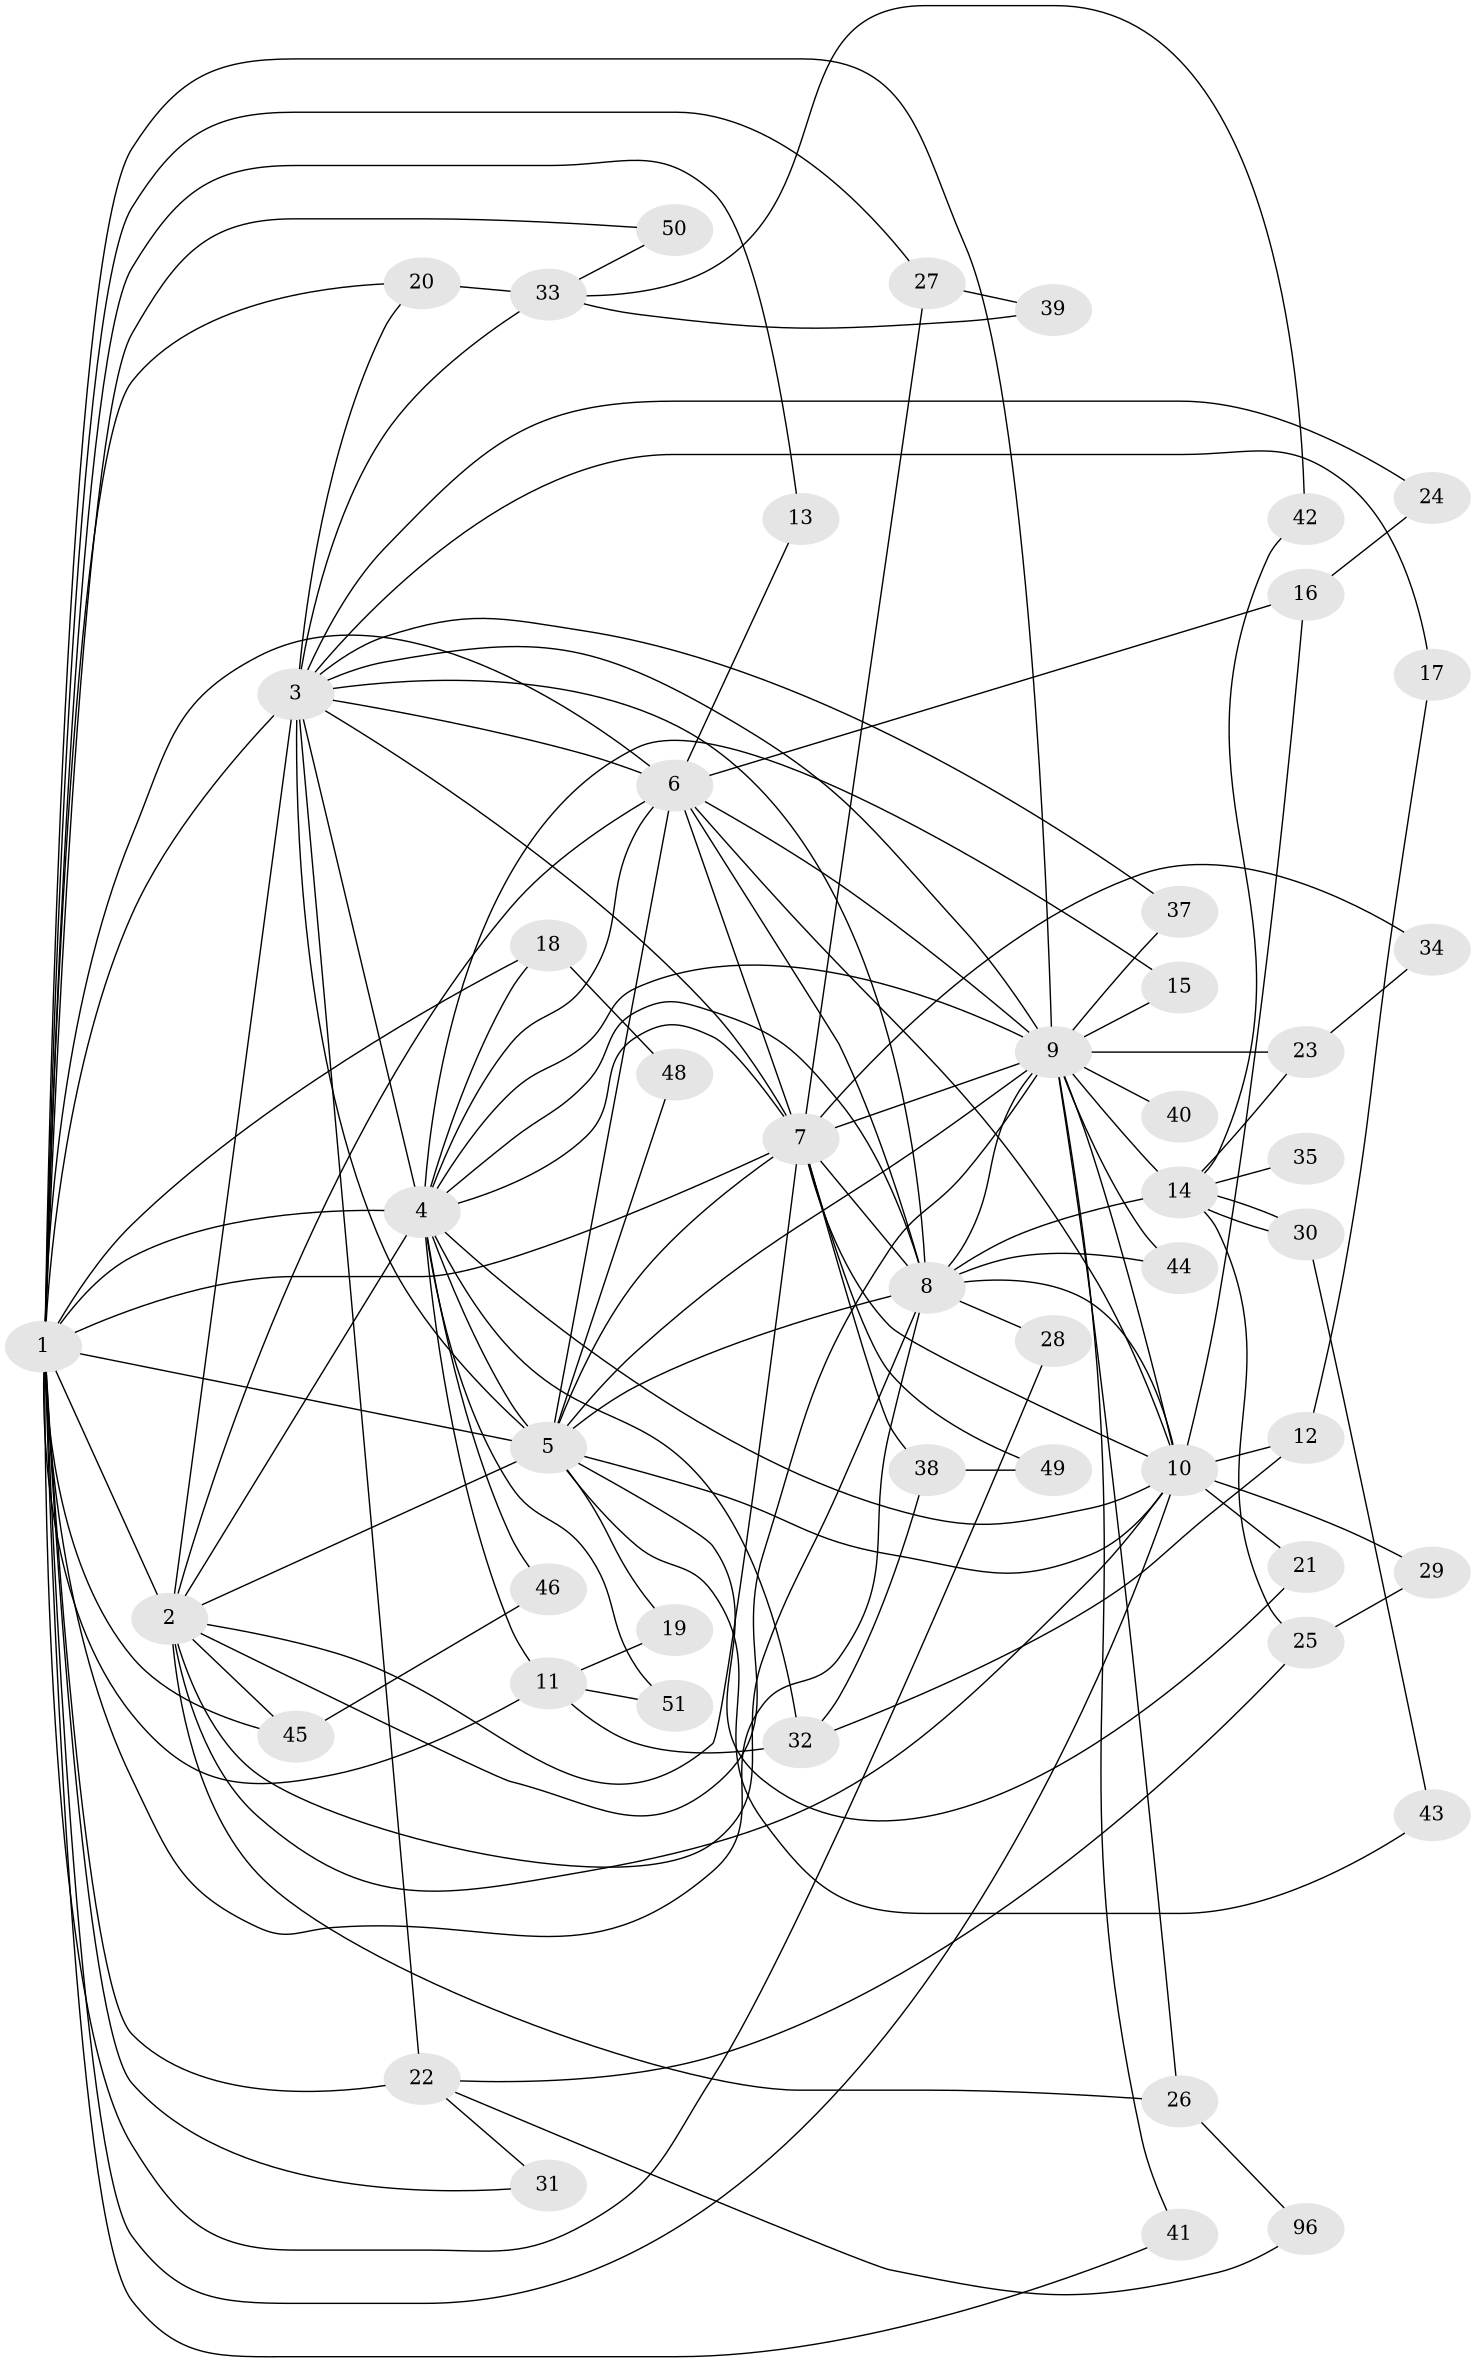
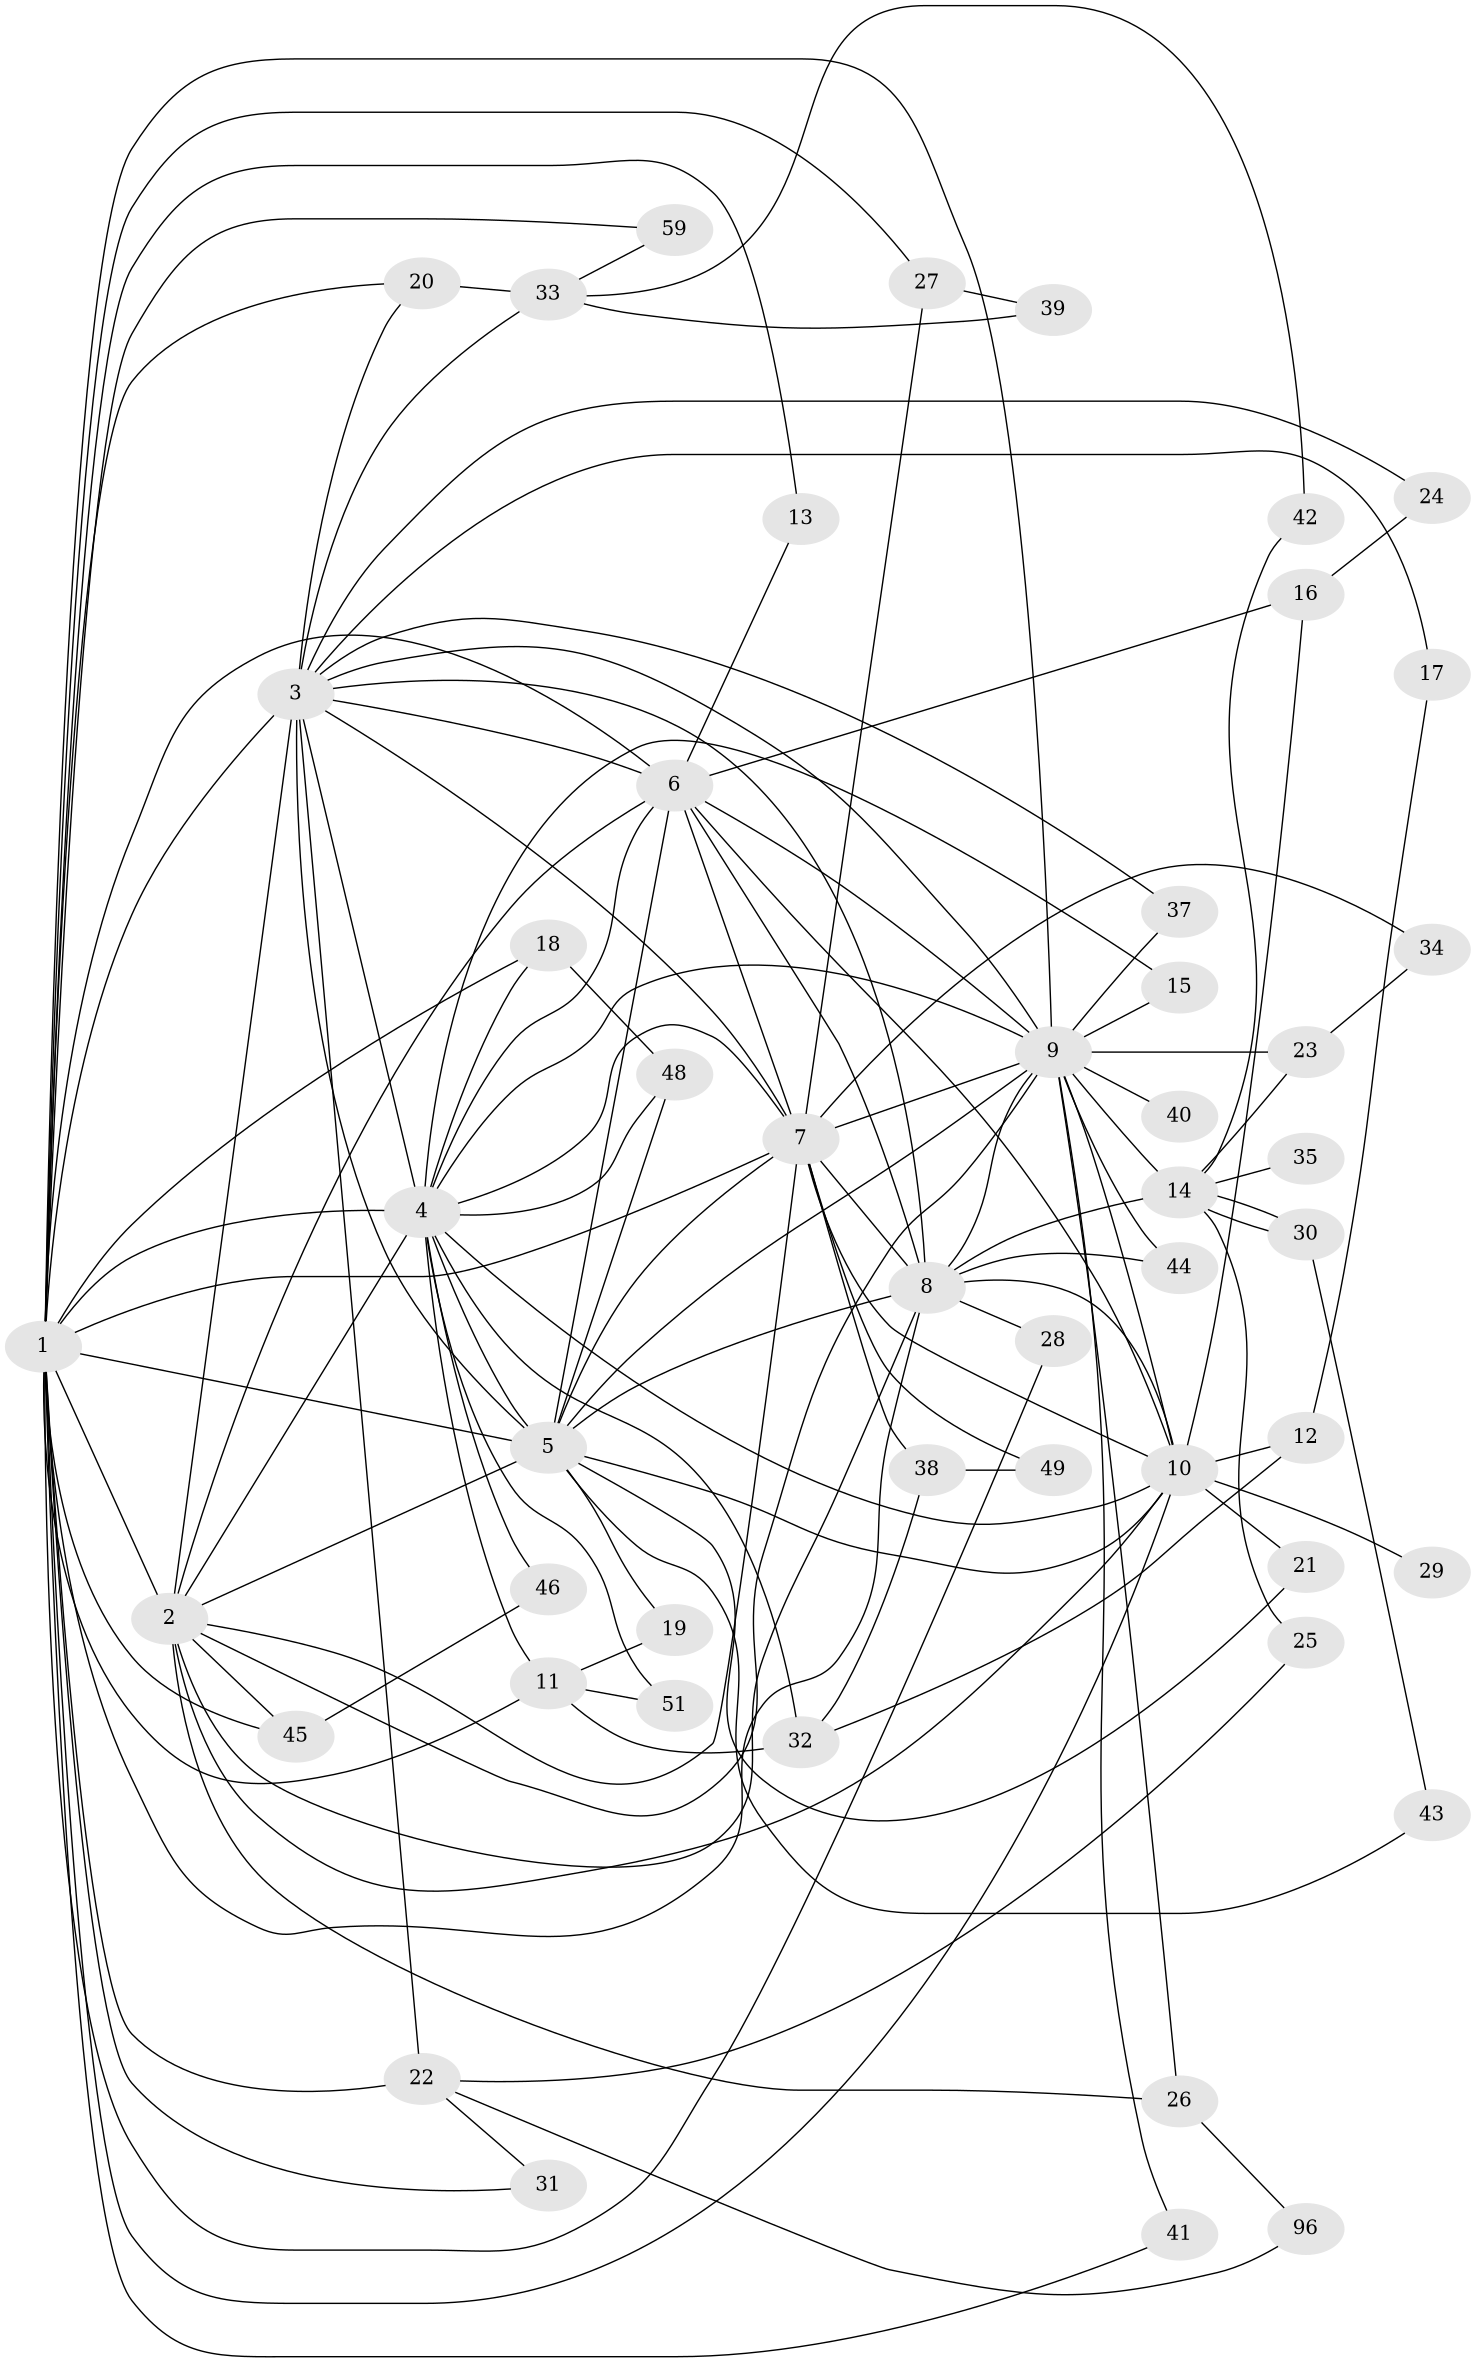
node "50": label "50" -> "59"
edge "4" -- "8": now "4" -- "48"
edge "29" -- "25": removed
